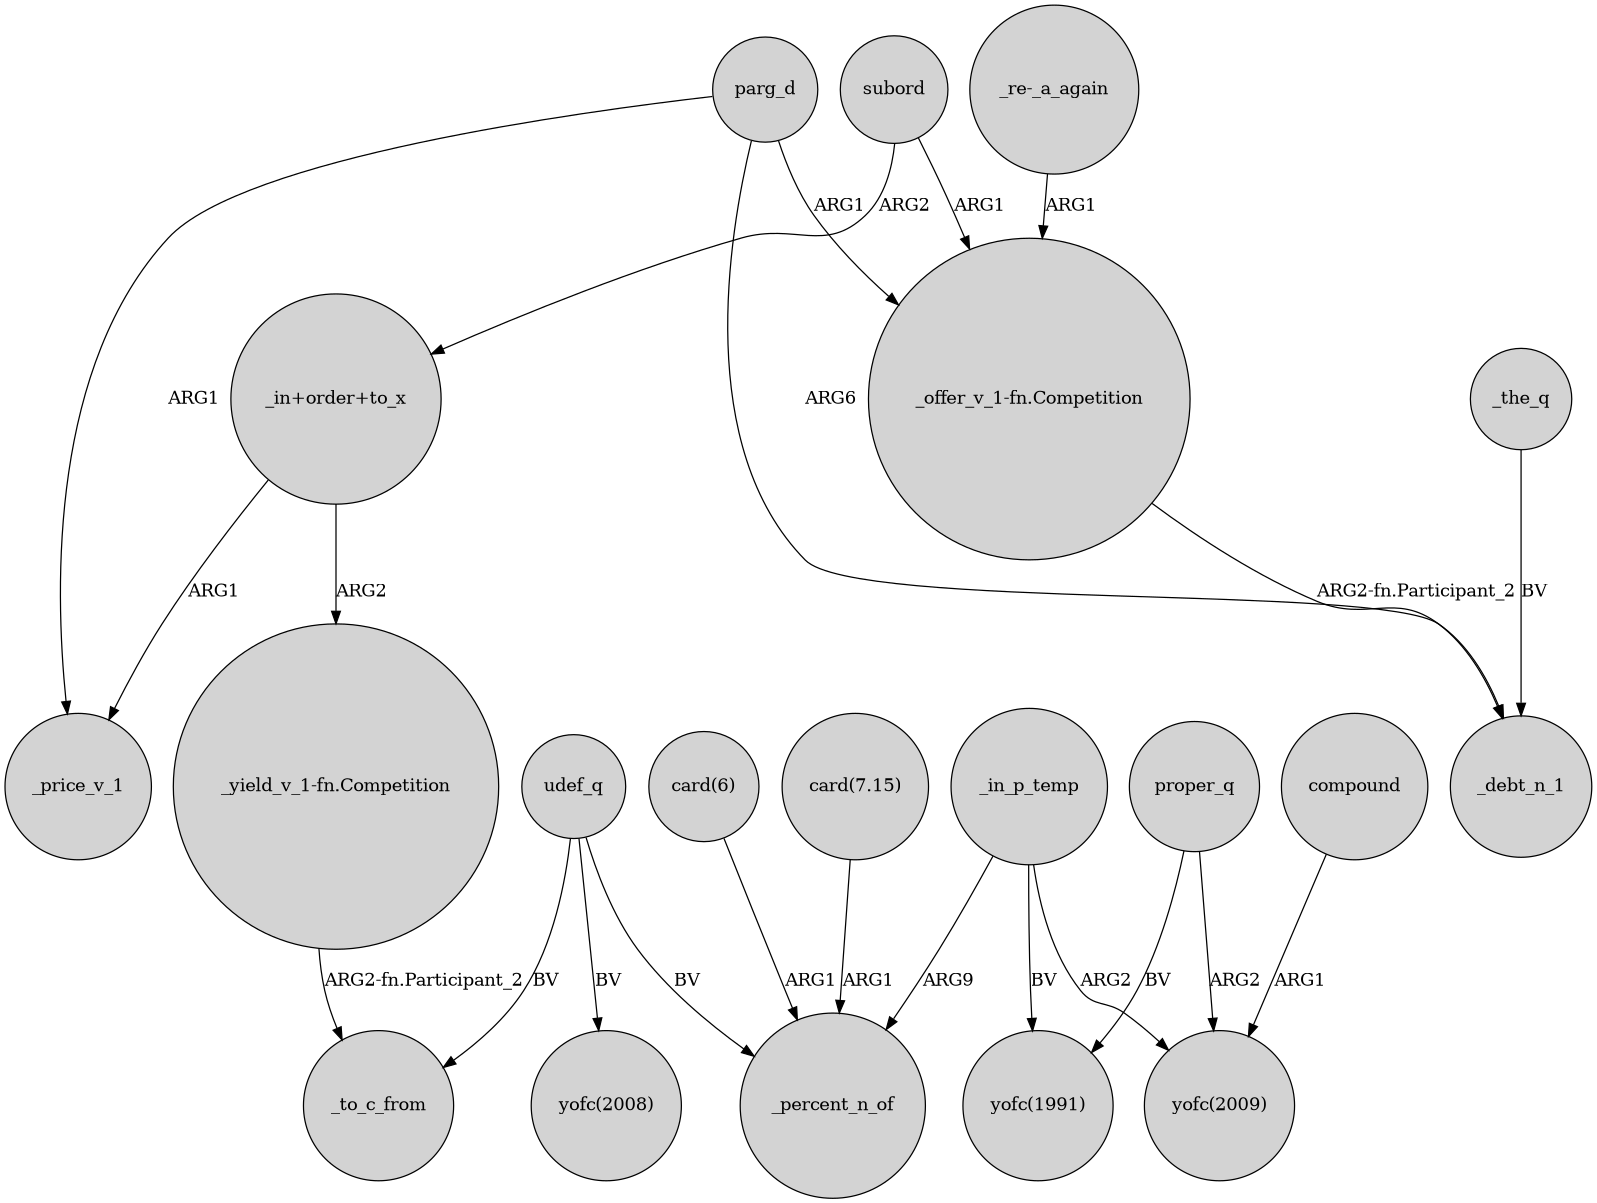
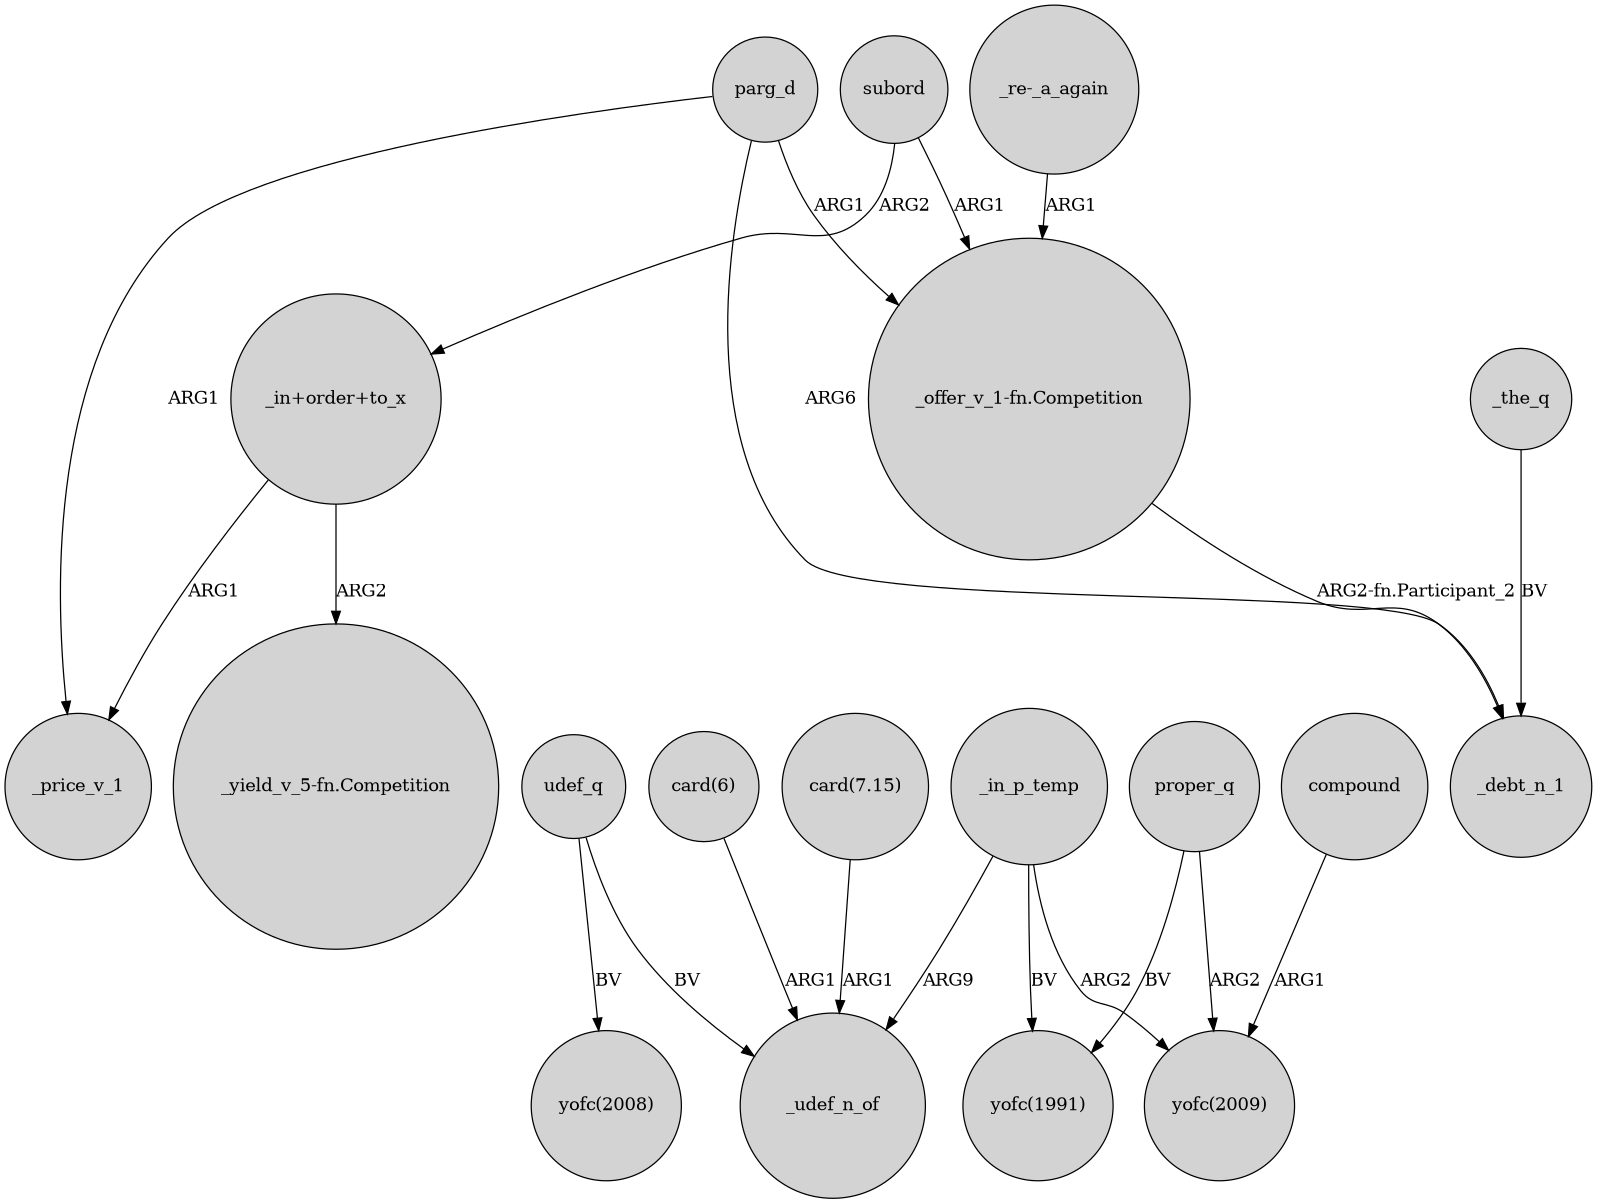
node "_yield_v_1-fn.Competition": label "_yield_v_1-fn.Competition" -> "_yield_v_5-fn.Competition"
node "_to_c_from": removed
node "_percent_n_of": label "_percent_n_of" -> "_udef_n_of"
